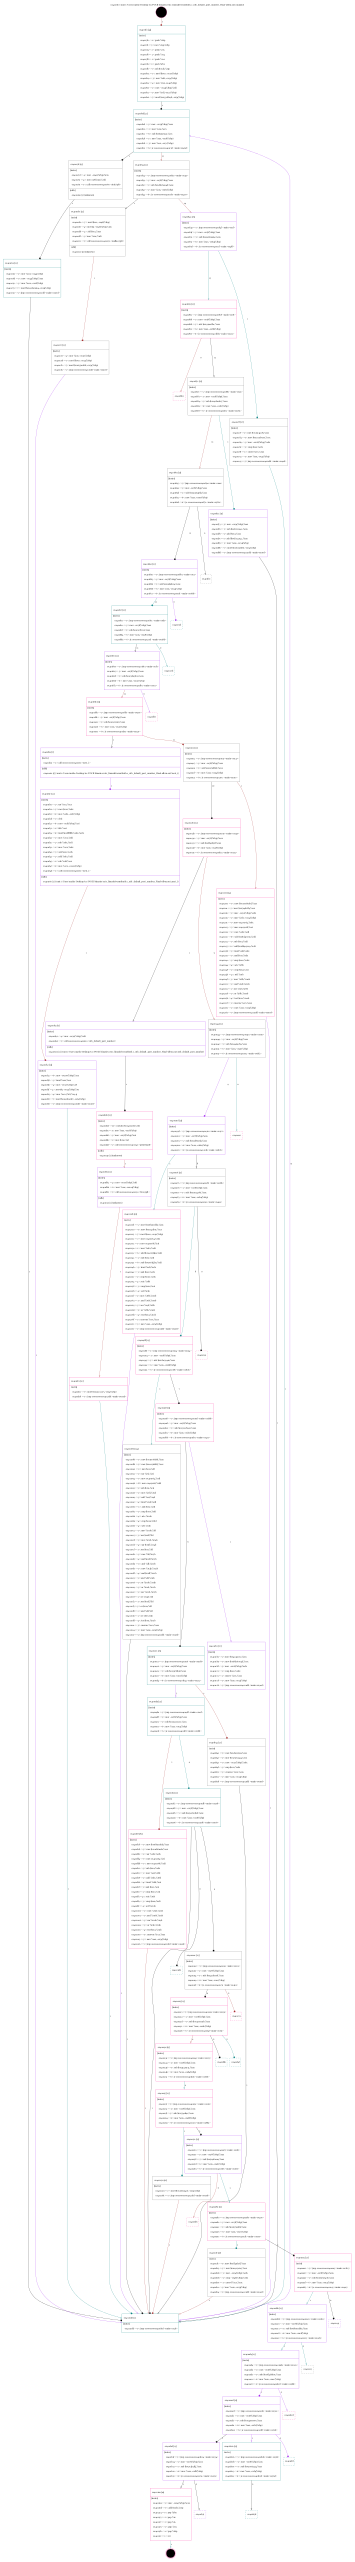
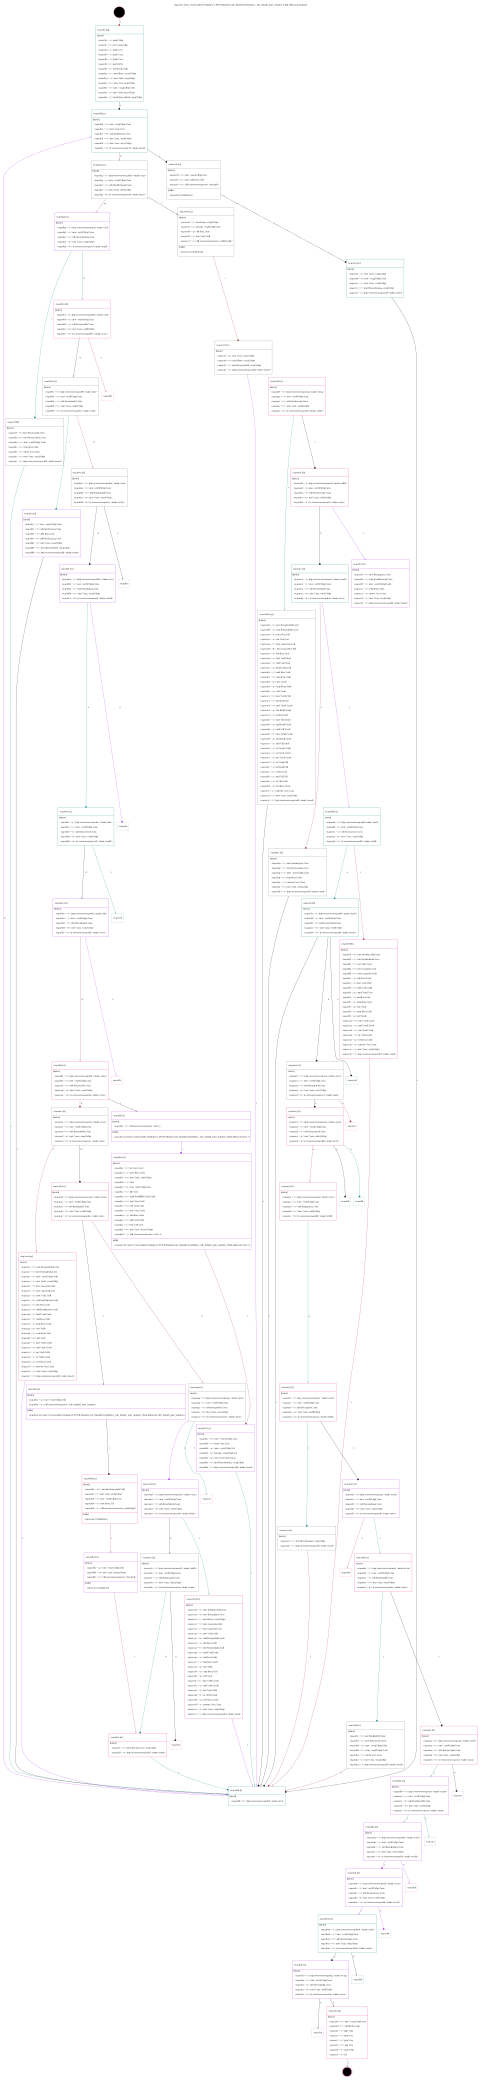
edge "0x401976 [25]" -> "0x40198f [25]": now "0x401976 [25]" -> "0x401dc1 [12]"
edge "0x401aed [25]" -> "0x401b1f [25]": now "0x401b06 [25]" -> "0x401b1f [25]"
